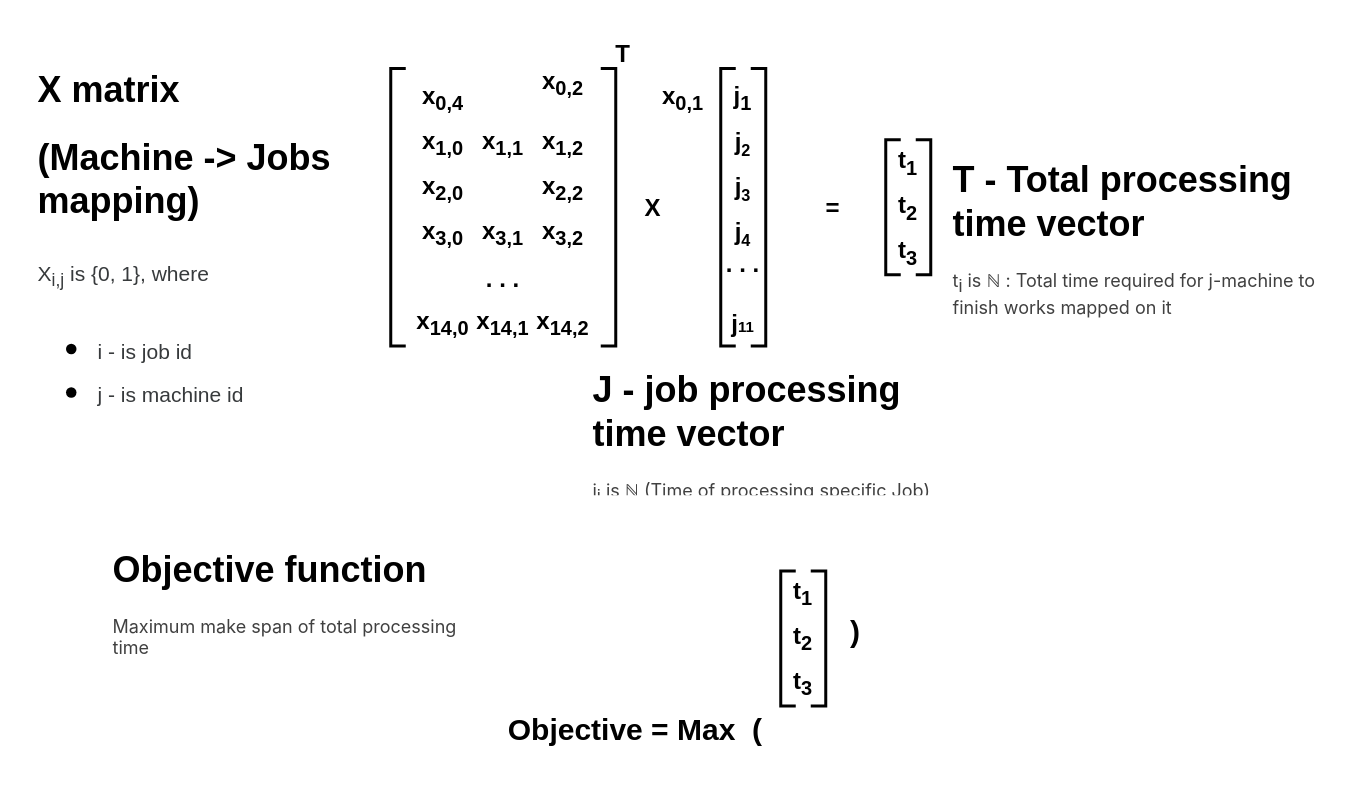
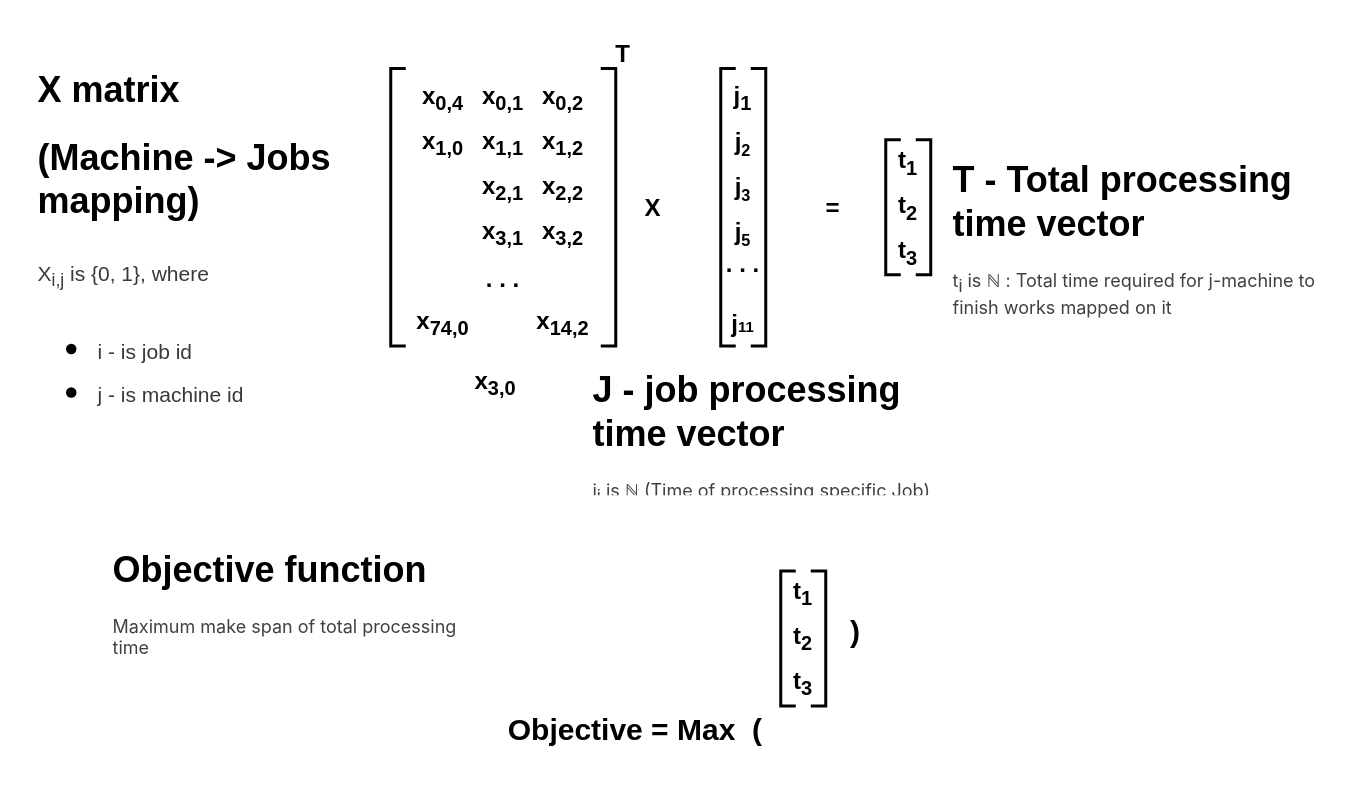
node "x0,2": moved (563, 83) -> (563, 98)
node "x0,1": moved (683, 98) -> (503, 98)
node "x2,0": removed
node "x2,1": added
node "x3,0": moved (443, 233) -> (496, 383)
node "j4": label "j4" -> "j5"
node "x14,0": label "x14,0" -> "x74,0"
node "x14,1": removed
